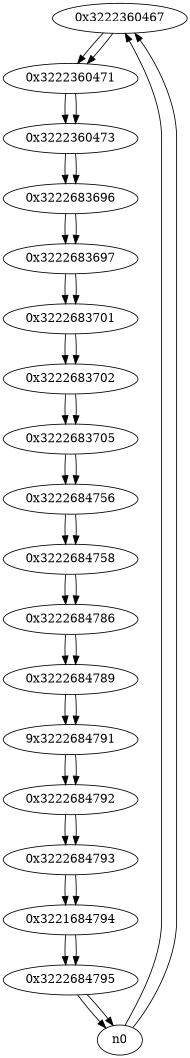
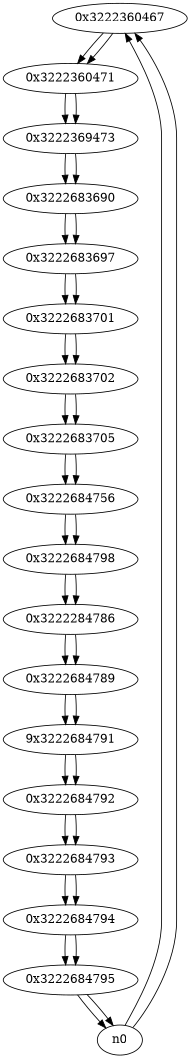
node "0x3222360473": label "0x3222360473" -> "0x3222369473"
node "0x3222683696": label "0x3222683696" -> "0x3222683690"
node "0x3222684758": label "0x3222684758" -> "0x3222684798"
node "0x3222684786": label "0x3222684786" -> "0x3222284786"
node "0x3221684794": label "0x3221684794" -> "0x3222684794"
